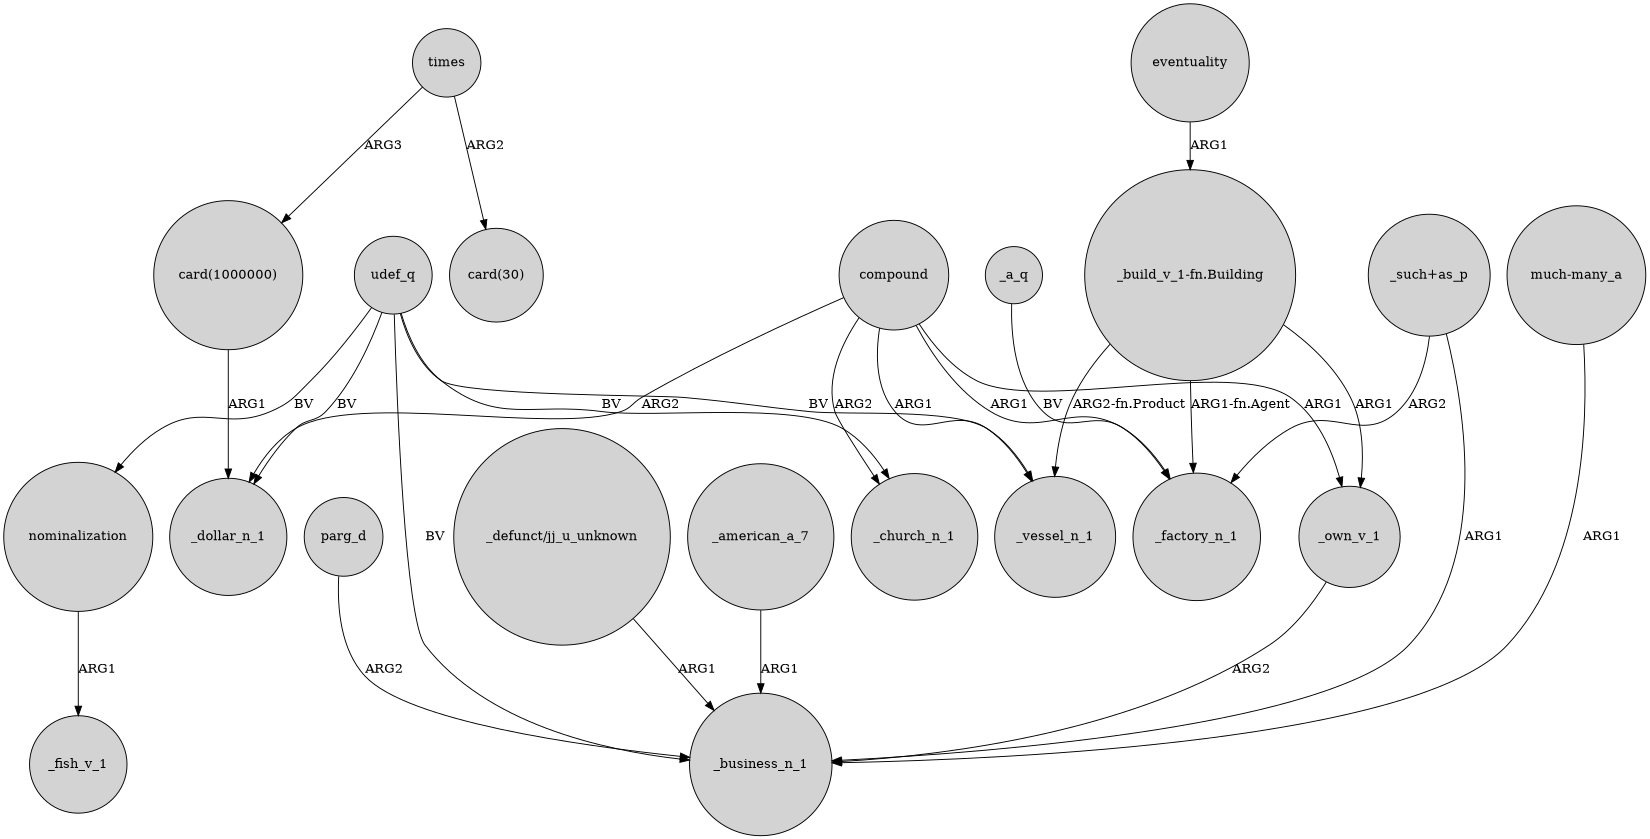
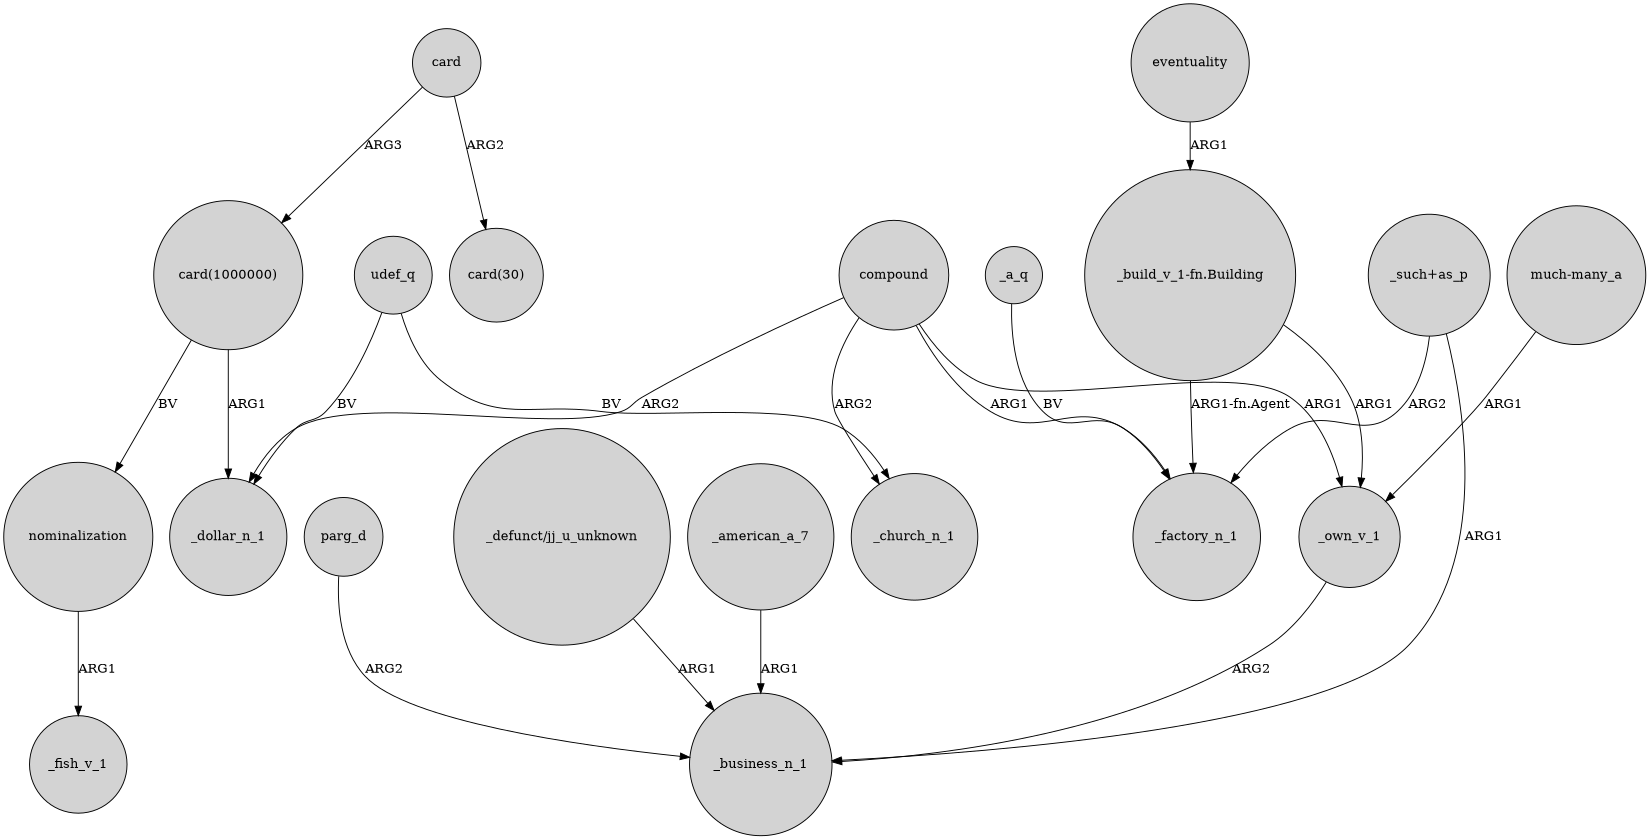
node "times": label "times" -> "card"
edge "udef_q" -> "nominalization": now "card(1000000)" -> "nominalization"
node "_vessel_n_1": removed
edge "udef_q" -> "_business_n_1": removed, label "BV"
edge "much-many_a" -> "_business_n_1": now "much-many_a" -> "_own_v_1"
